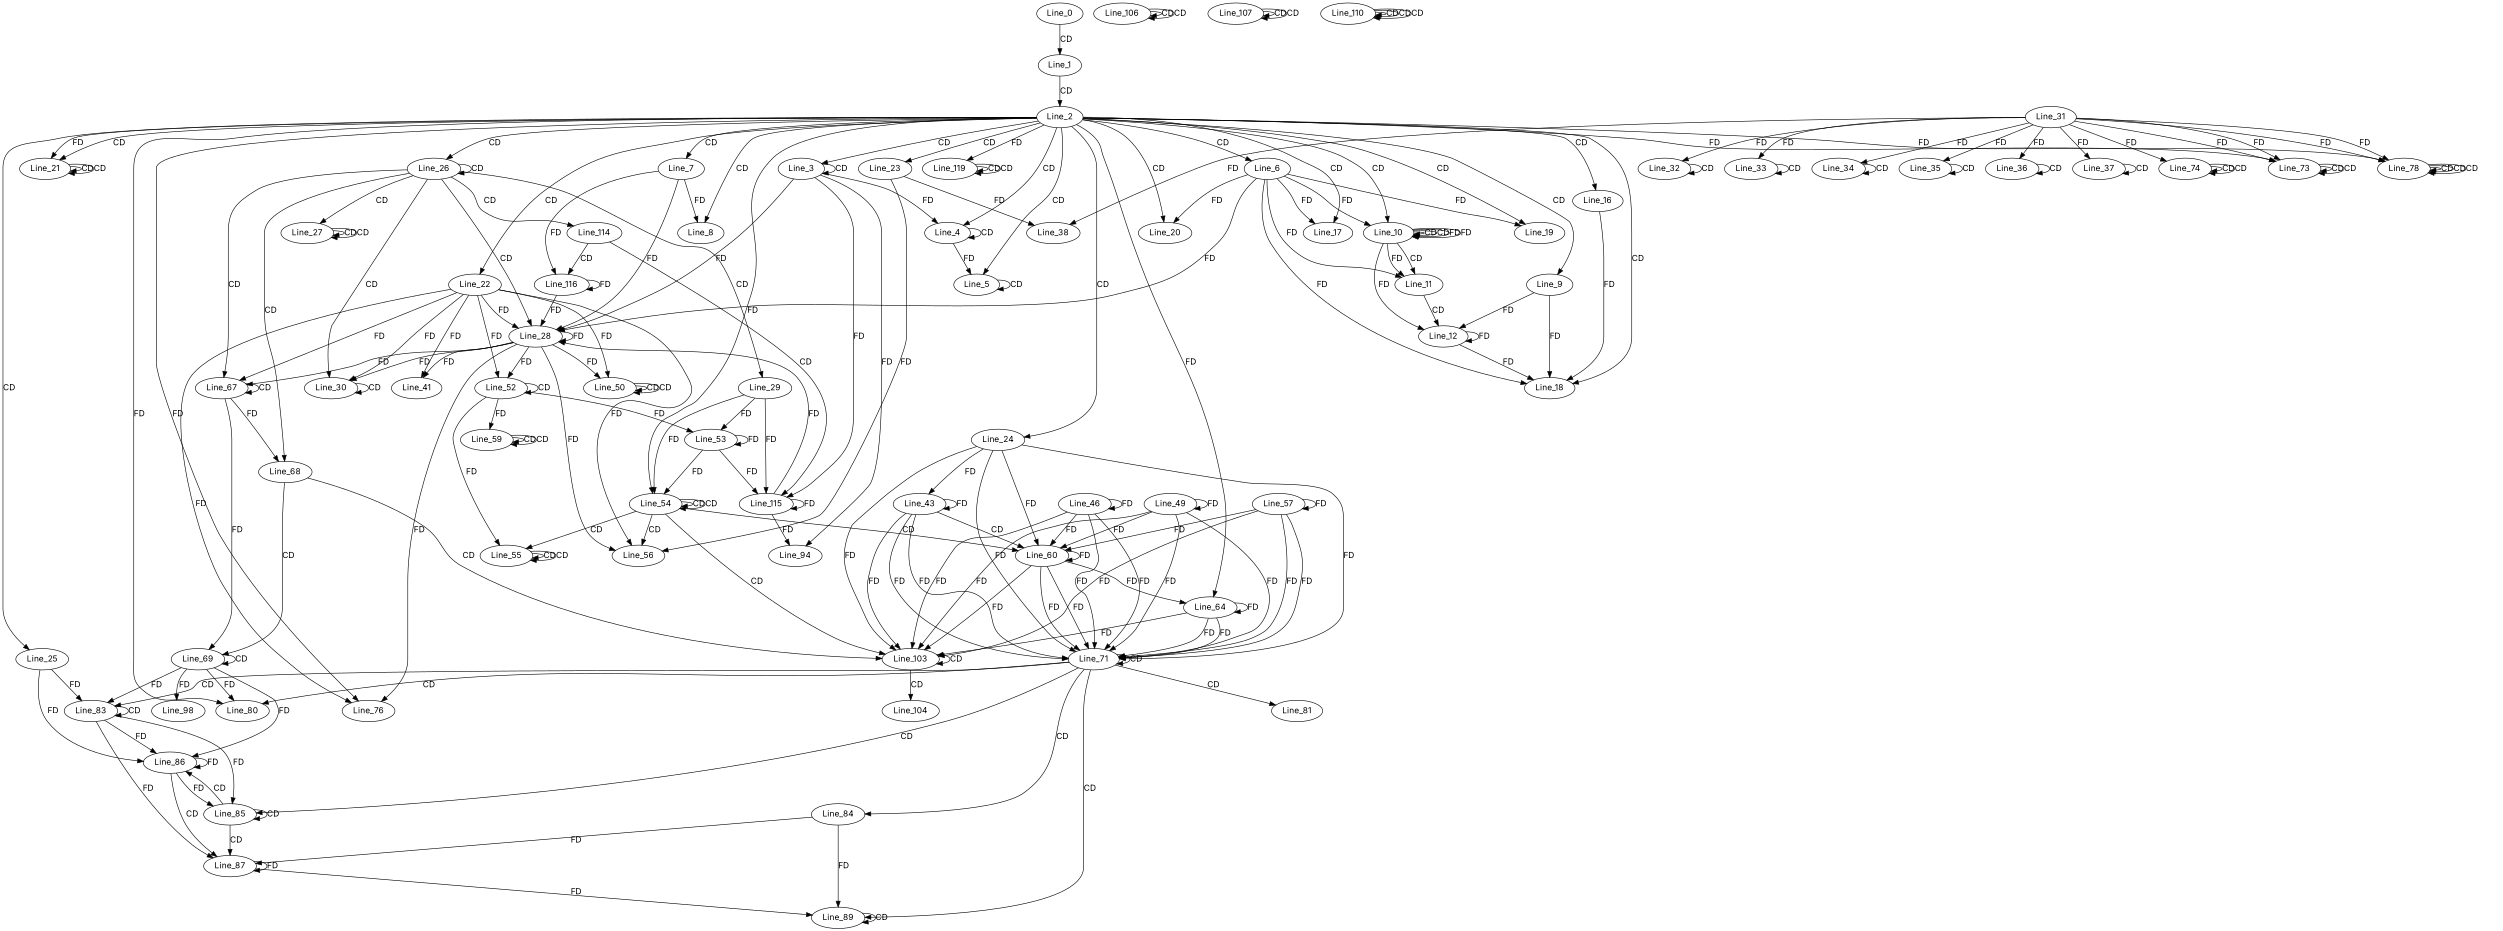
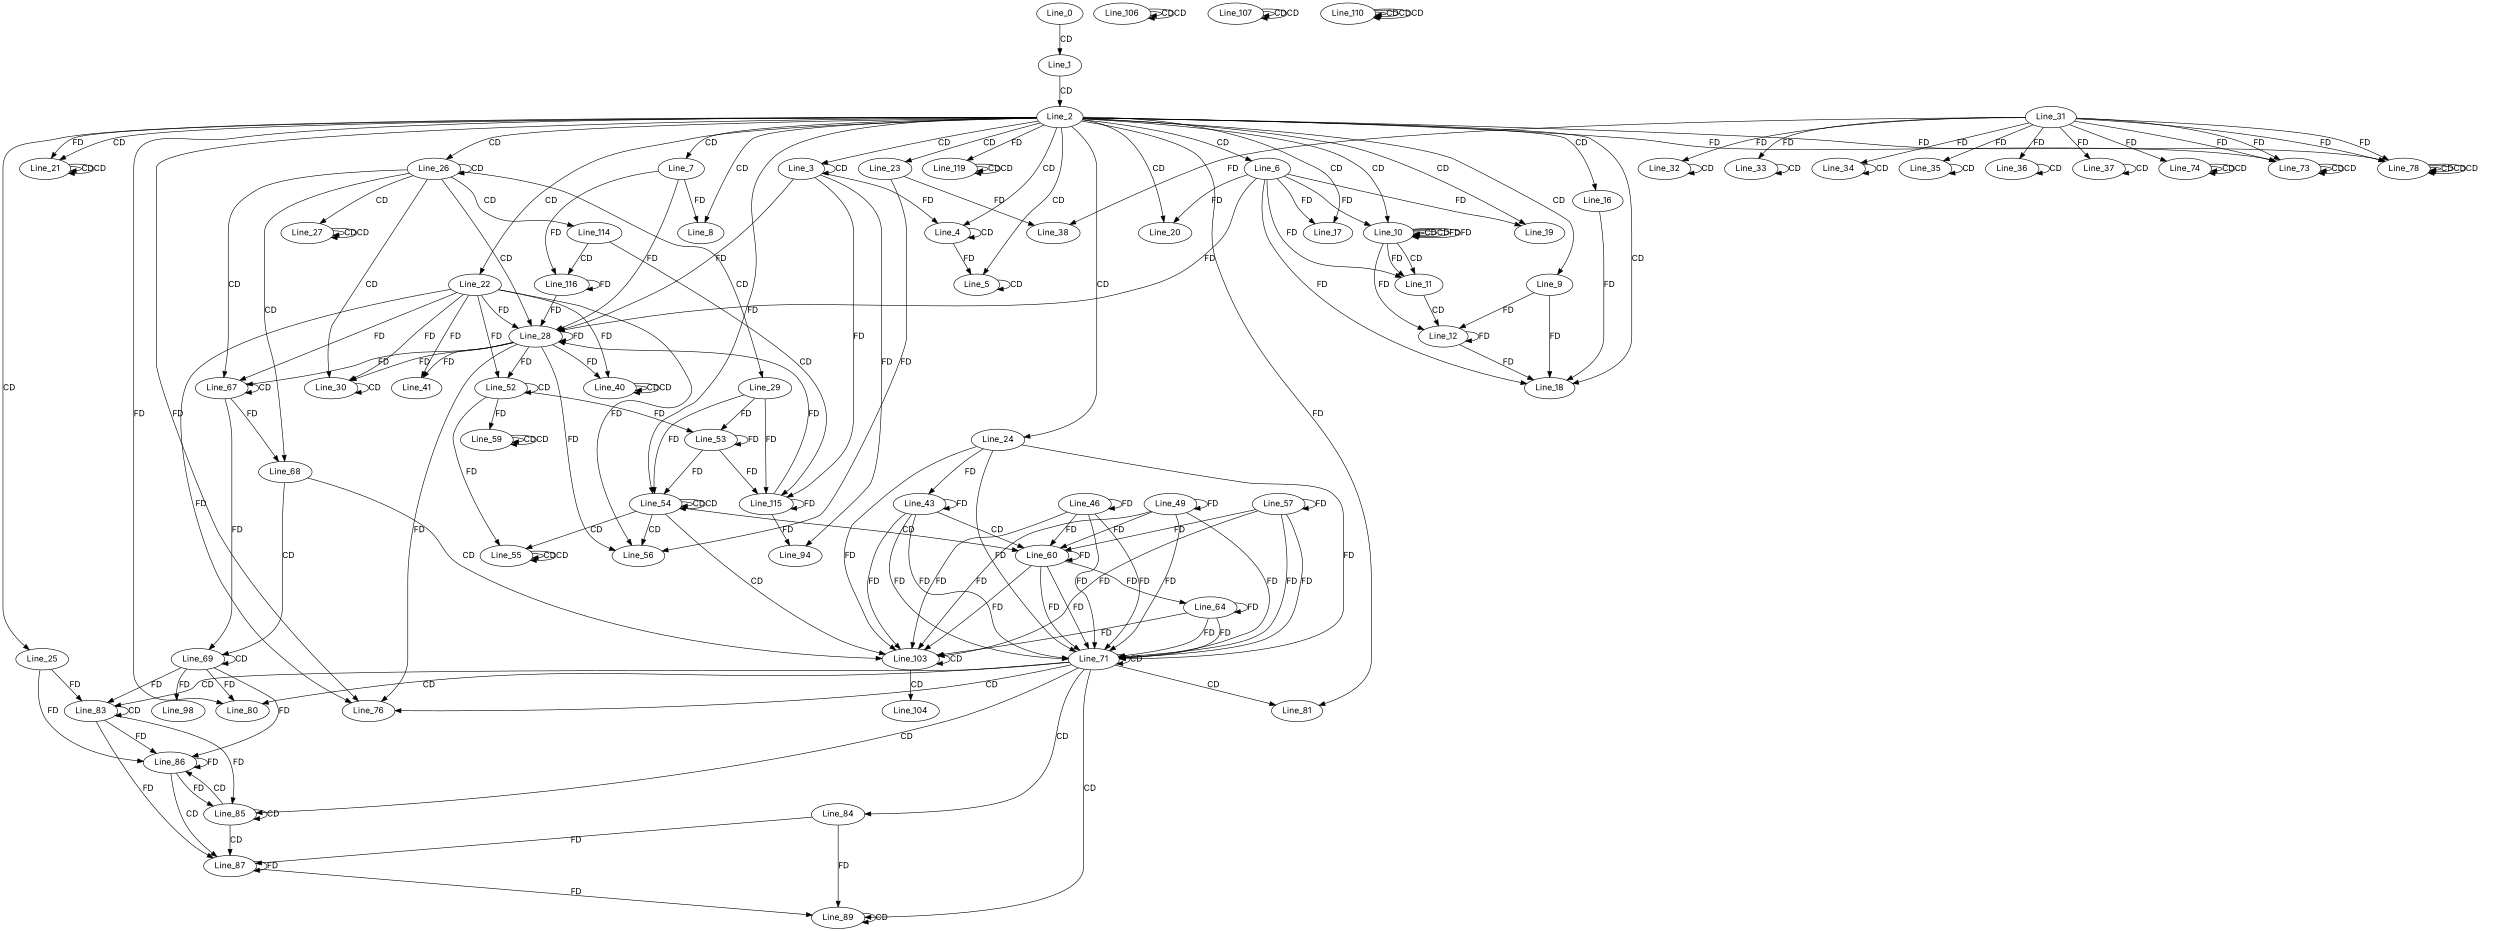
edge "Line_2" -> "Line_64": now "Line_2" -> "Line_81"
node "Line_50": label "Line_50" -> "Line_40"
edge "Line_24" -> "Line_60": removed, label "FD"
edge "Line_71" -> "Line_76": added, label "CD"
